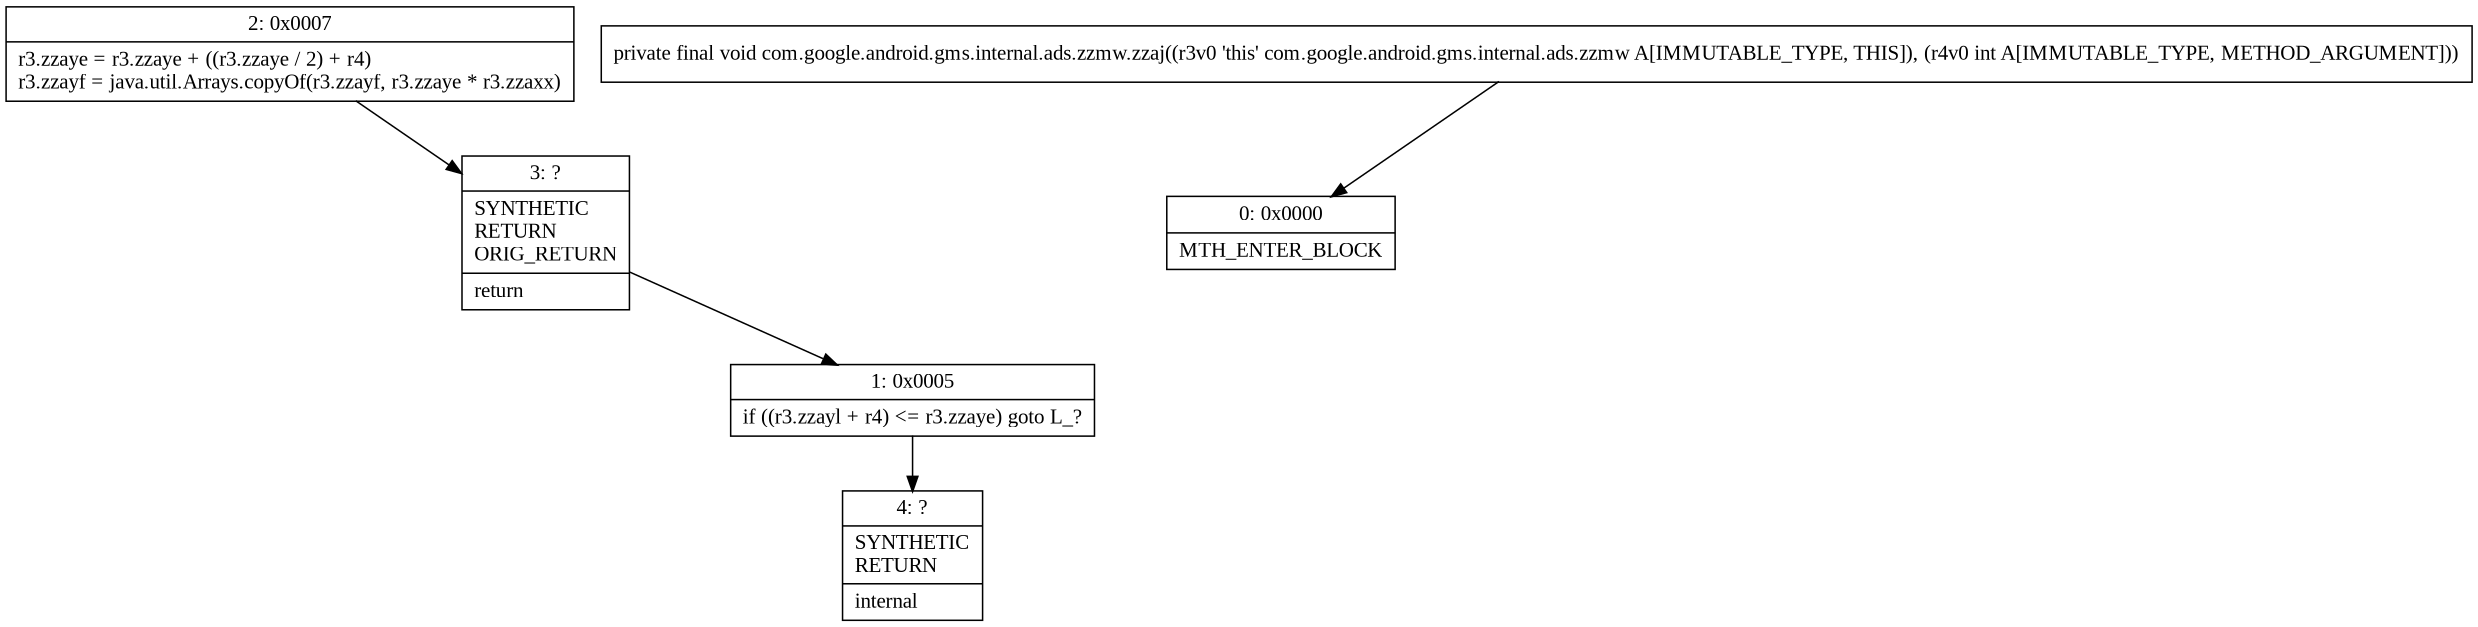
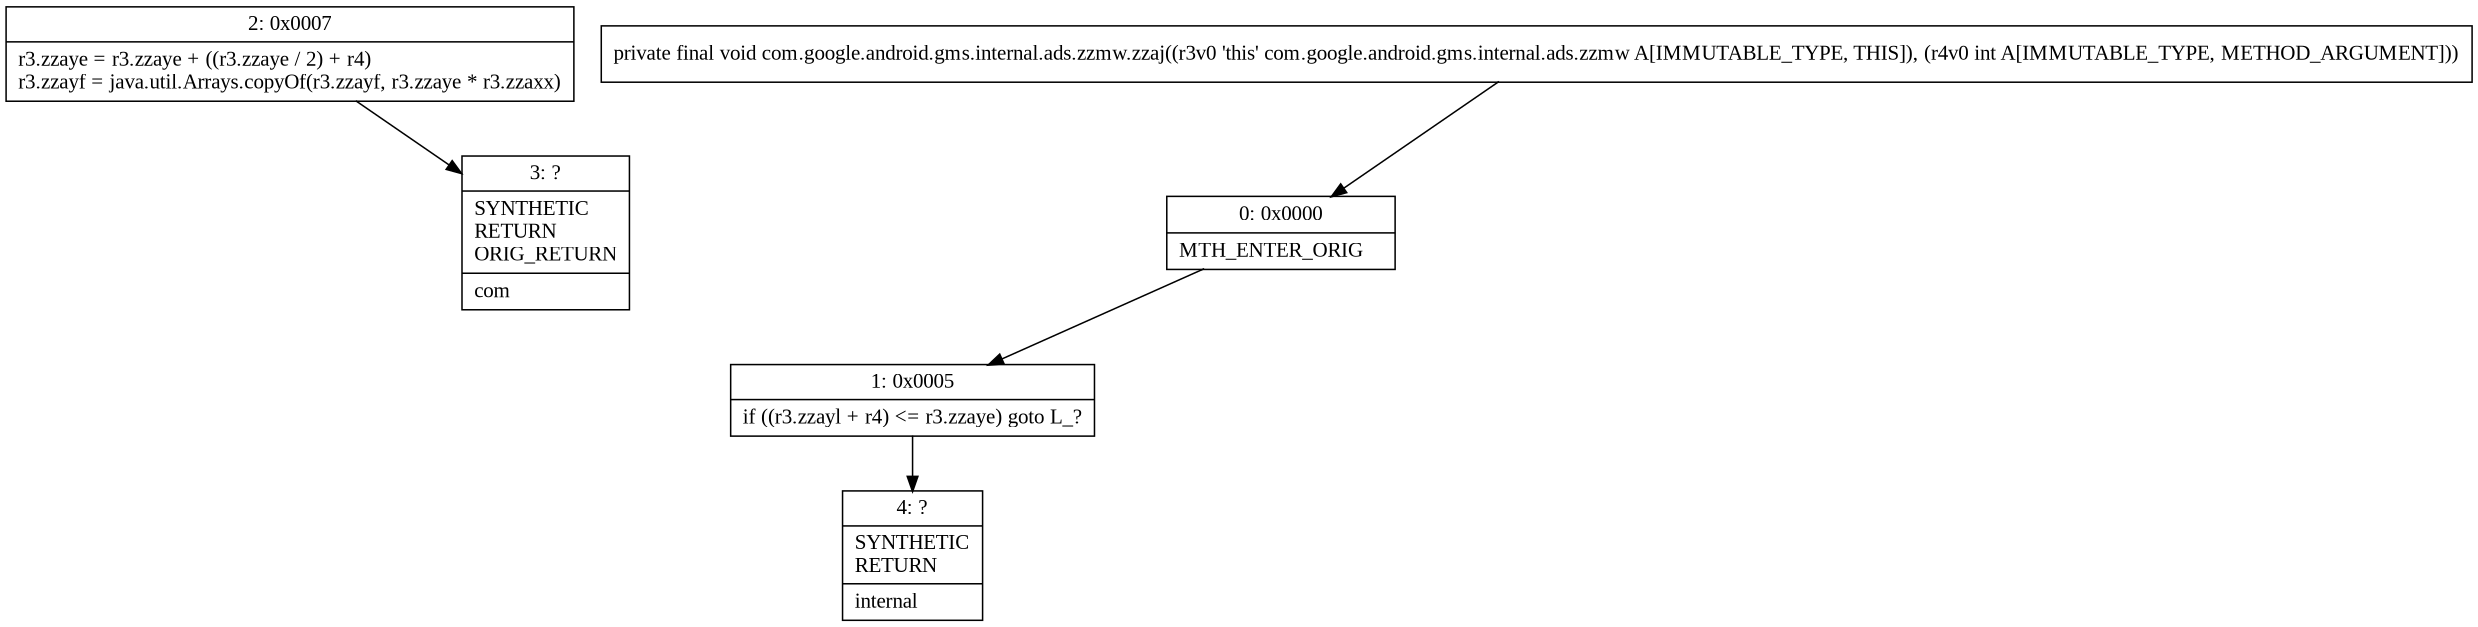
node "0: 0x0000": text "MTH_ENTER_BLOCK" -> "MTH_ENTER_ORIG"
node "3: ?": text "return" -> "com"
edge "3: ?" -> "1: 0x0005": now "0: 0x0000" -> "1: 0x0005"
